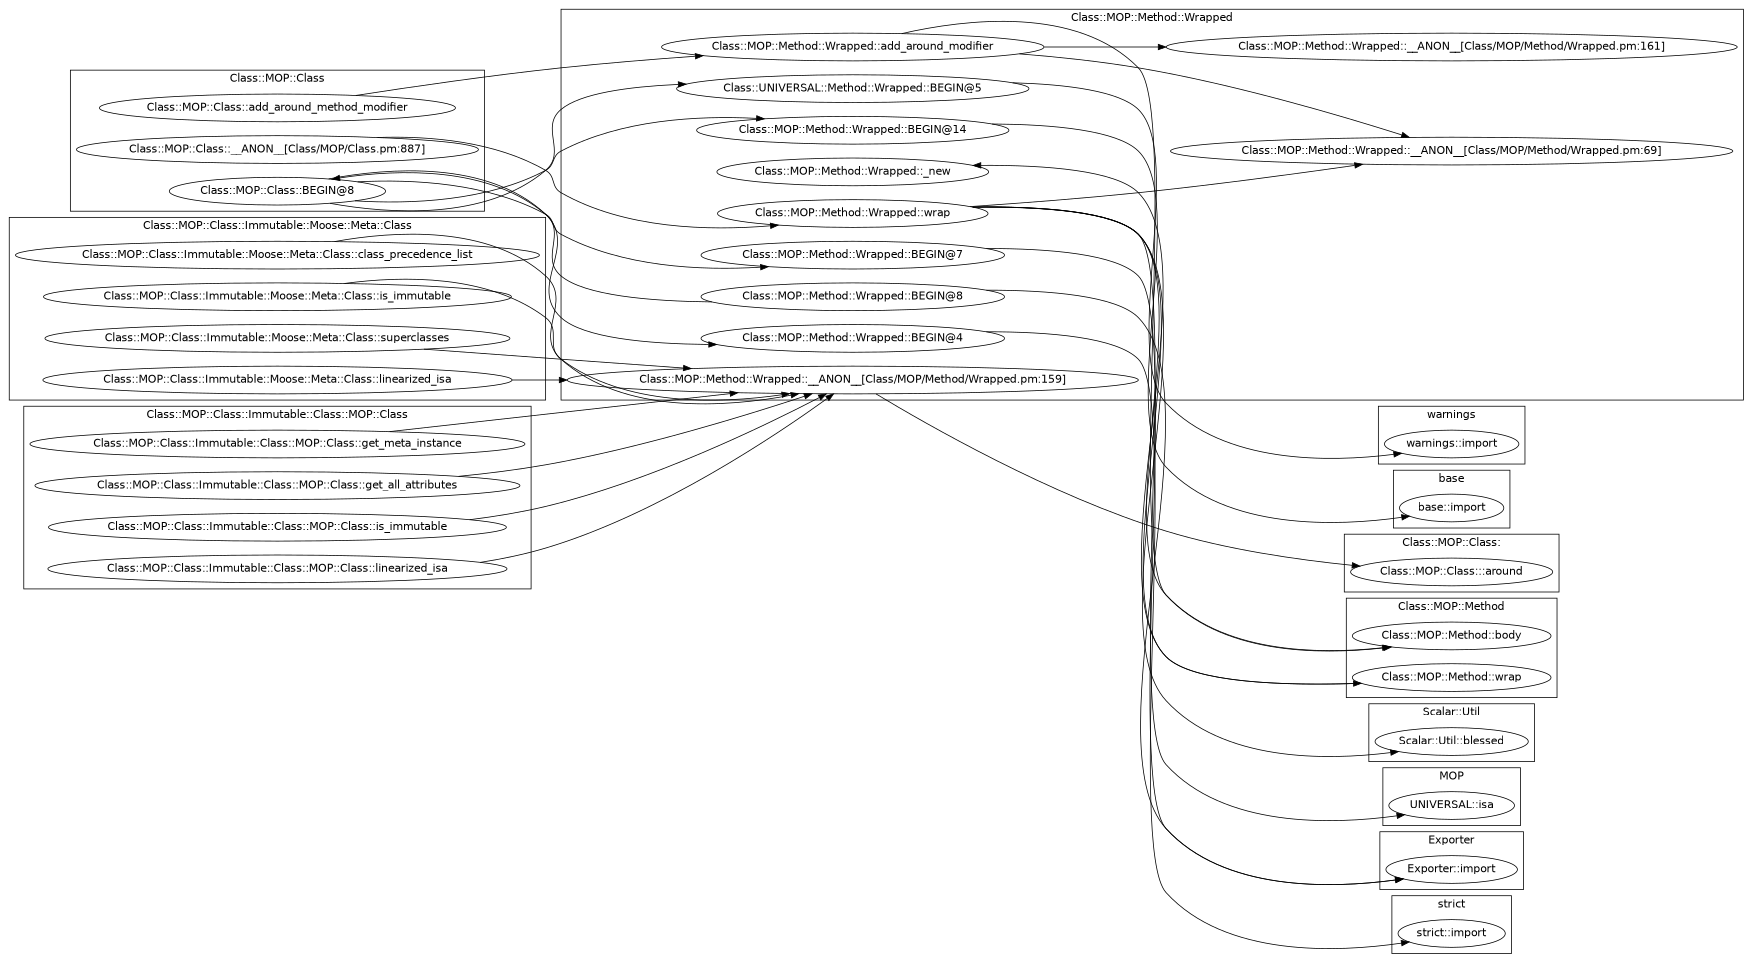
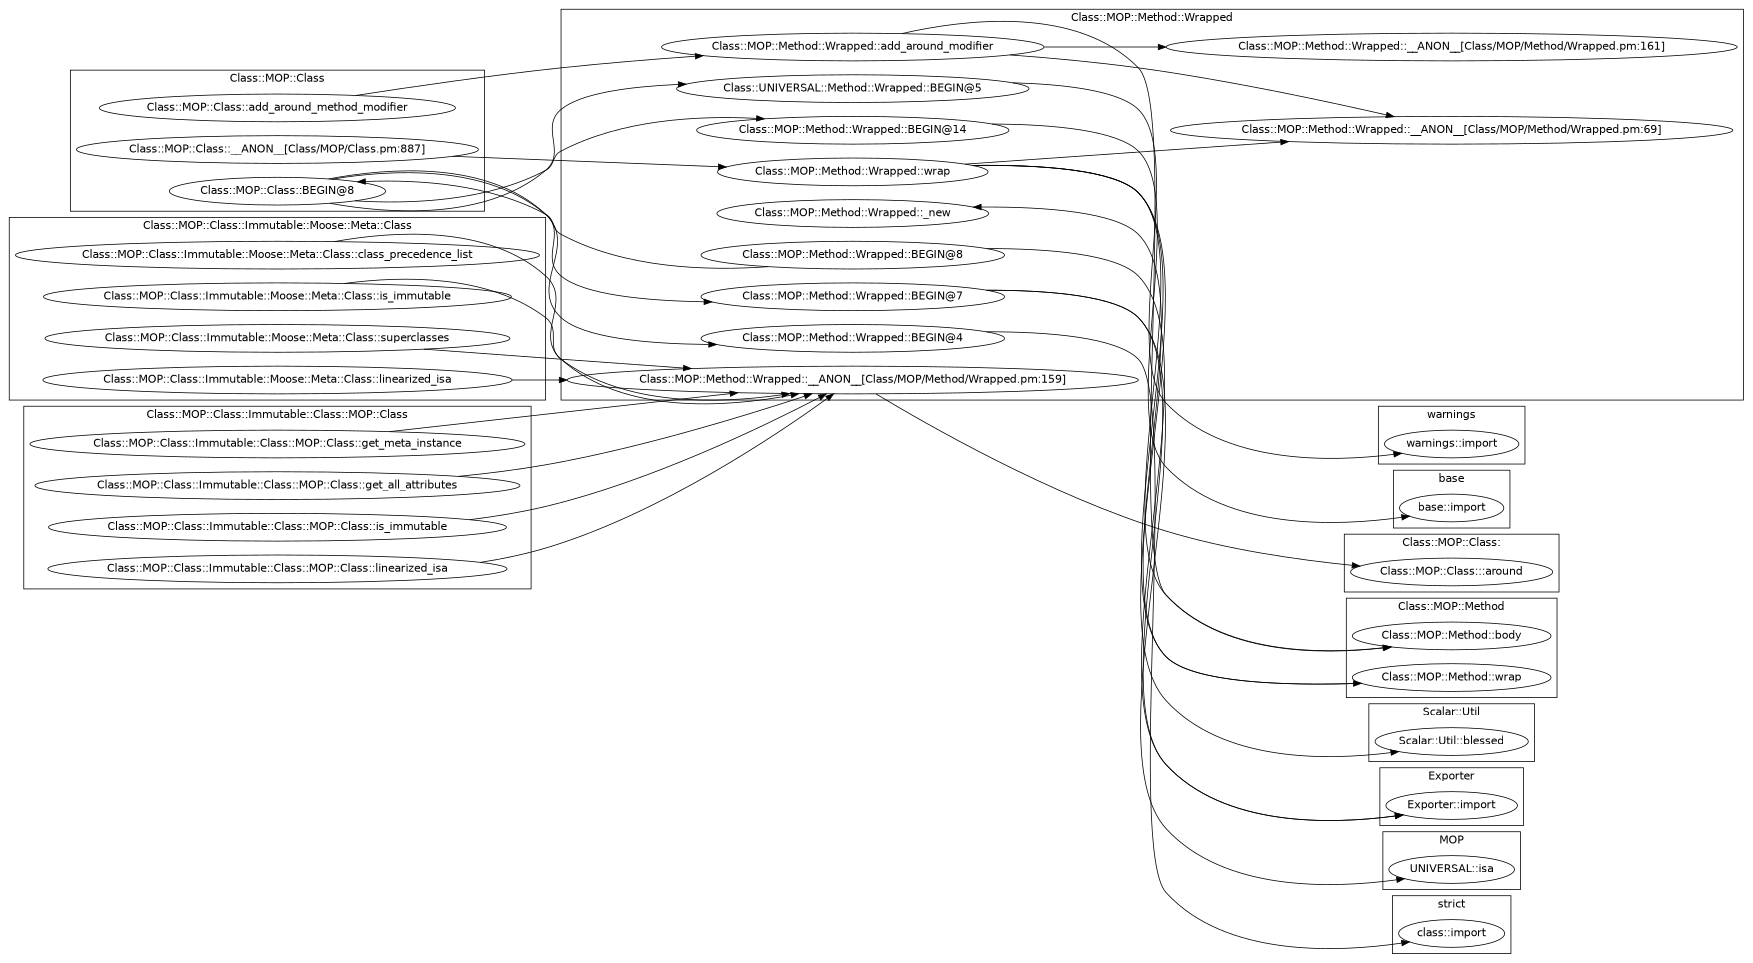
edge "Class::MOP::Method::Wrapped::wrap" -> "UNIVERSAL::isa": now "Class::MOP::Method::Wrapped::BEGIN@7" -> "UNIVERSAL::isa"
node "strict::import": label "strict::import" -> "class::import"
